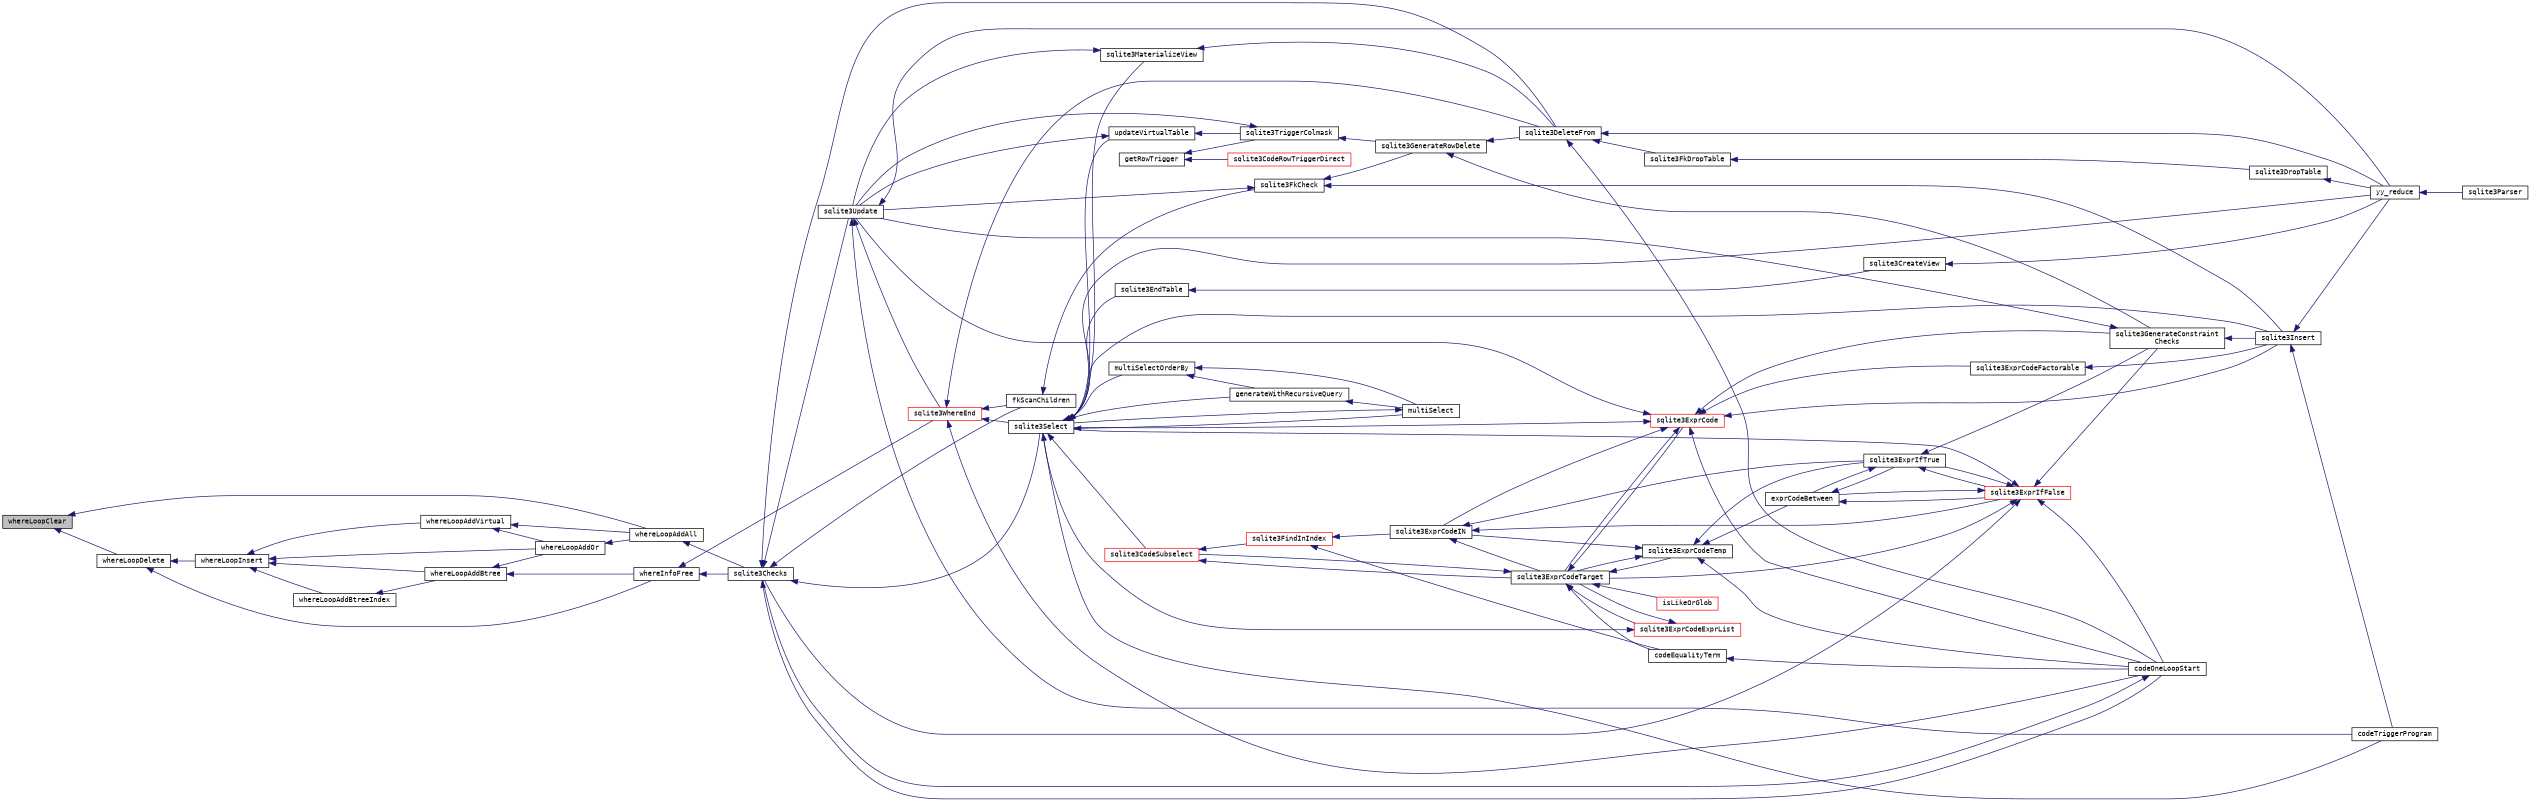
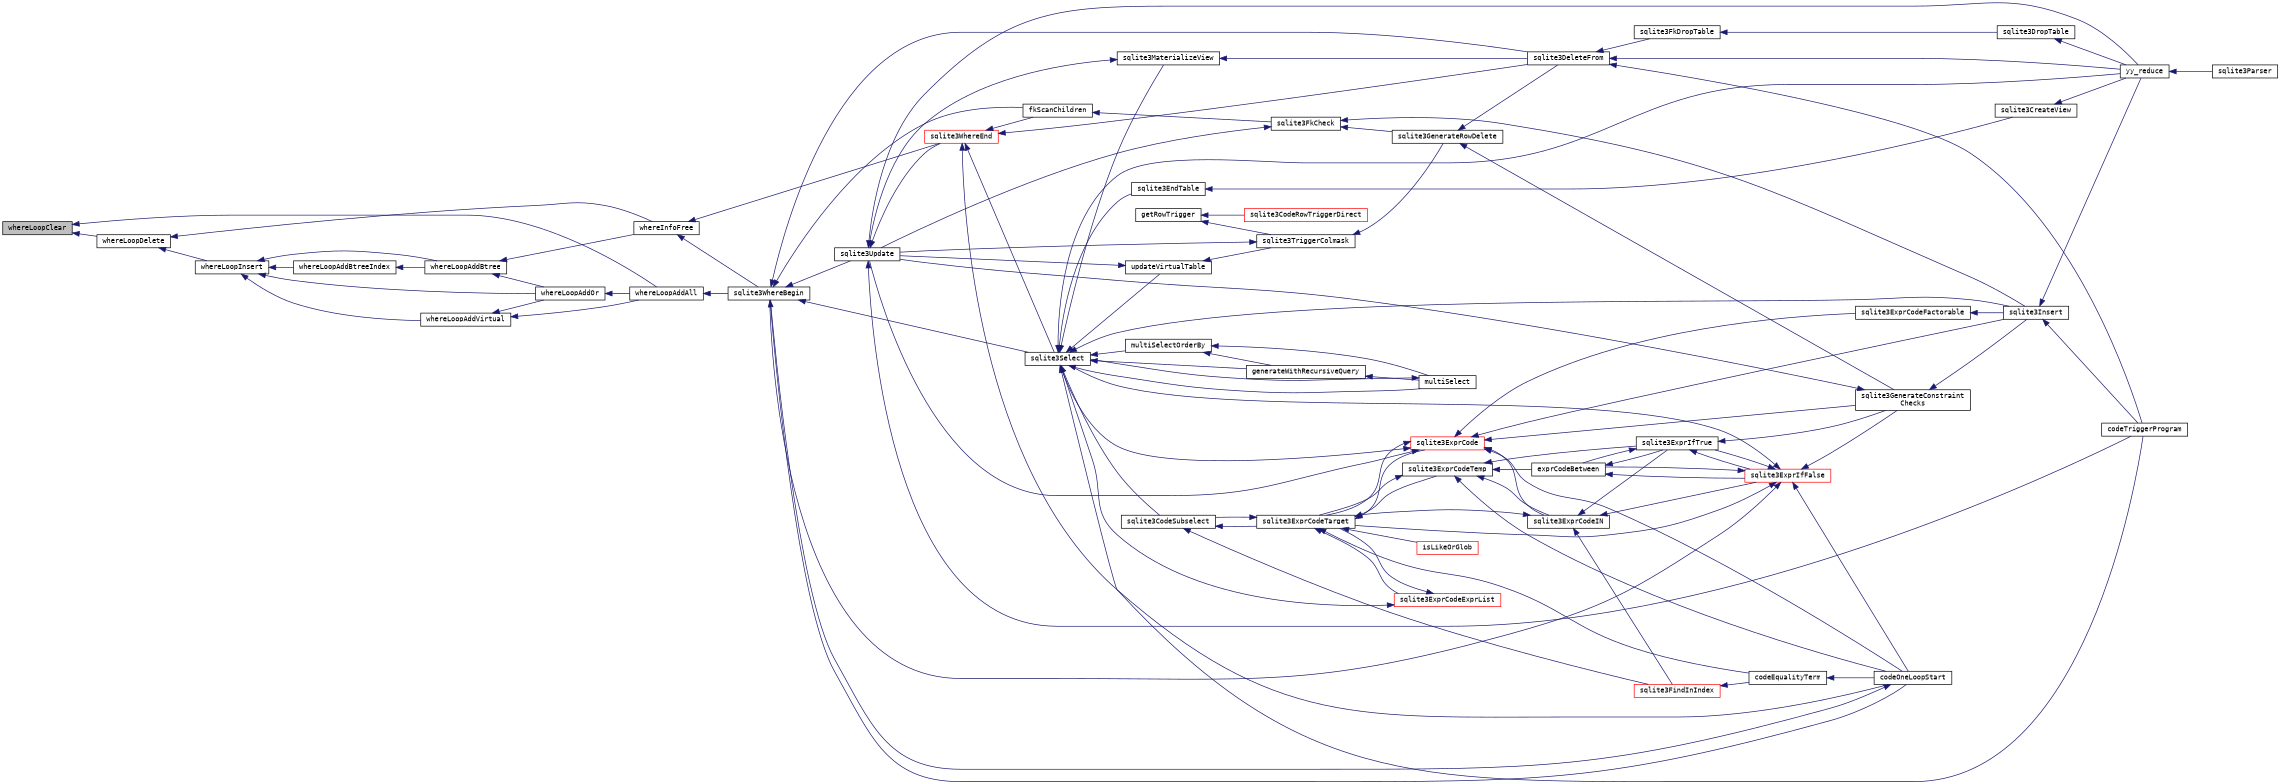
edge "codeOneLoopStart" -> "sqlite3DeleteFrom": now "codeTriggerProgram" -> "sqlite3DeleteFrom"
edge "sqlite3ExprCodeIN" -> "sqlite3FindInIndex": reversed
node "sqlite3CodeSubselect": color red -> black
node "sqlite3Checks": label "sqlite3Checks" -> "sqlite3WhereBegin"
